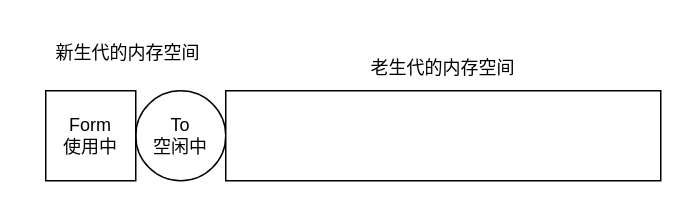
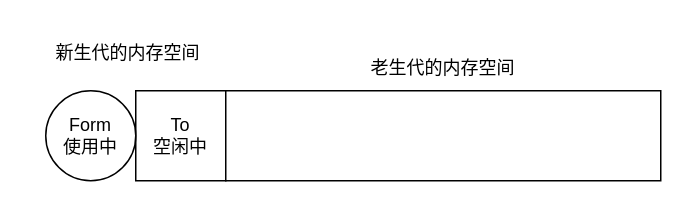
node "Form 使用中": shape rectangle -> ellipse
node "To 空闲中": shape ellipse -> rectangle
